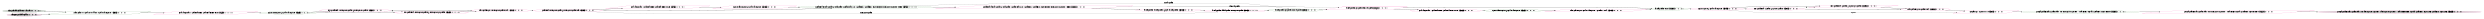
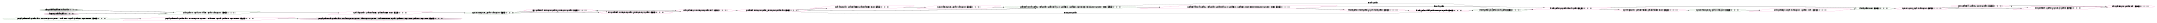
node "validateSummary(snapshot,1,1,2,0)@@@22@@@['1', '1', '1']": removed
